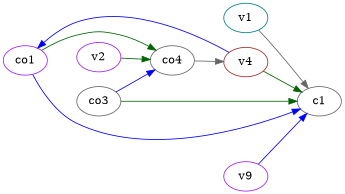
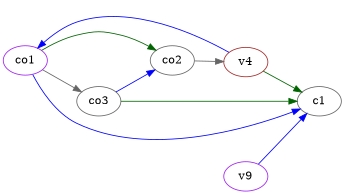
node "v1": removed
node "v2": removed
node "co4": label "co4" -> "co2"
edge "co1" -> "co3": added
